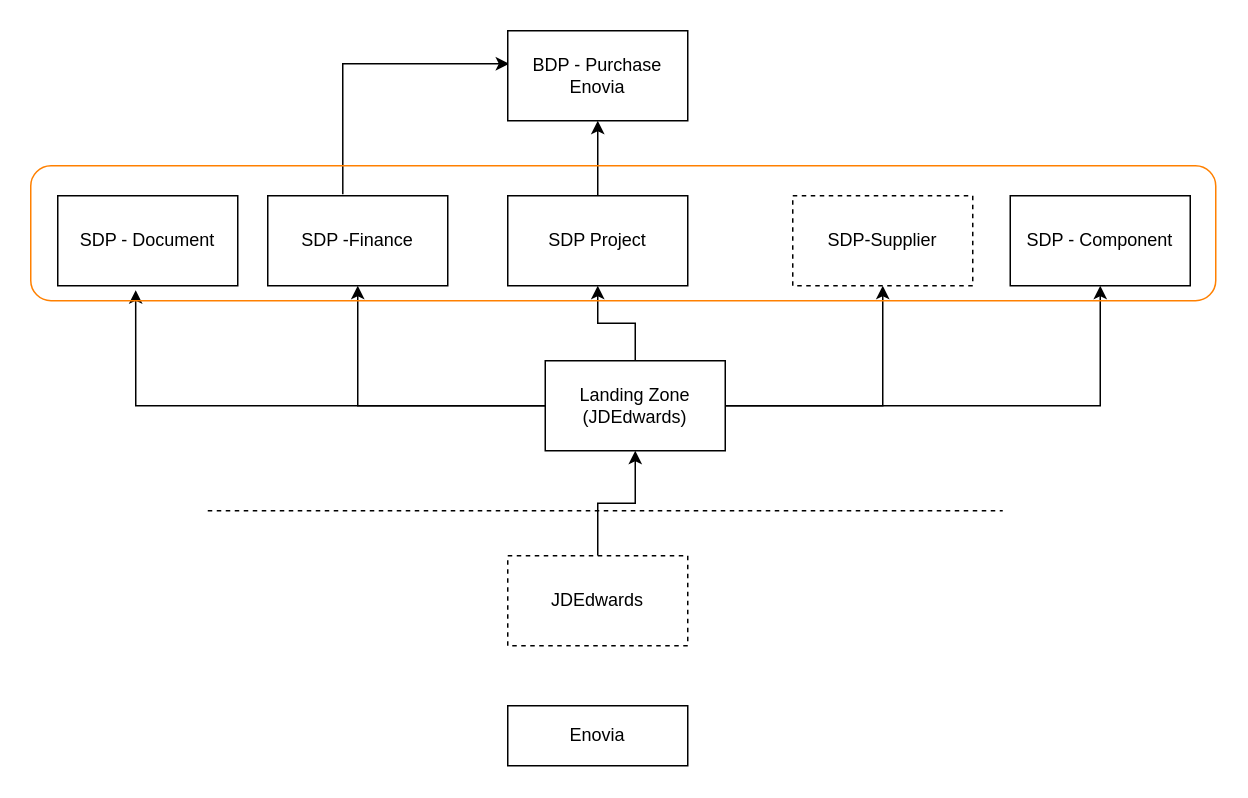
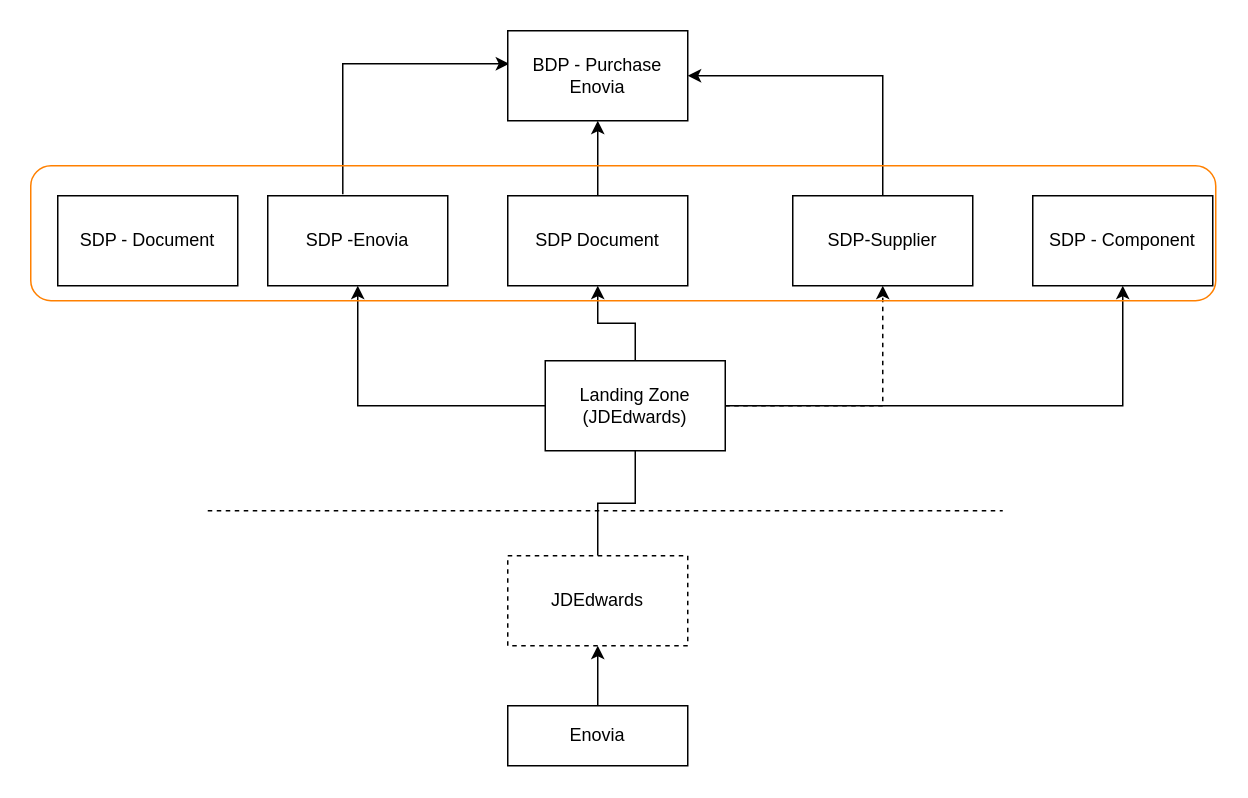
edge "SDP-Supplier" -> "BDP - Purchase Enovia": added
node "SDP -Finance": label "SDP -Finance" -> "SDP -Enovia"
node "SDP Project": label "SDP Project" -> "SDP Document"
node "SDP-Supplier": style dashed -> solid
node "SDP - Component": moved (1100, 241) -> (1123, 241)
edge "Landing Zone (JDEdwards)" -> "SDP-Supplier": style solid -> dashed
edge "Landing Zone (JDEdwards)" -> "SDP - Document": removed
edge "JDEdwards" -> "Landing Zone (JDEdwards)": arrowhead classic -> none
edge "Enovia" -> "JDEdwards": added
